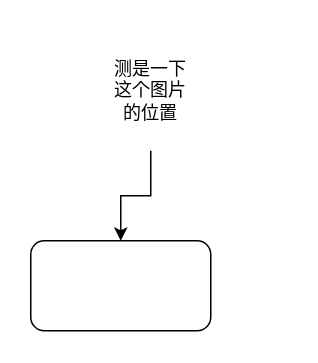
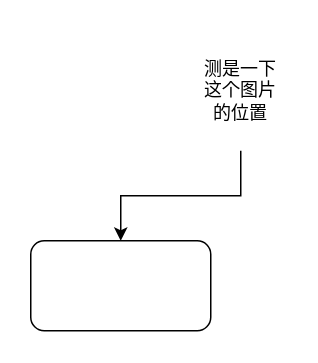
node "测是一下这个图片的位置": moved (151, 91) -> (241, 91)
